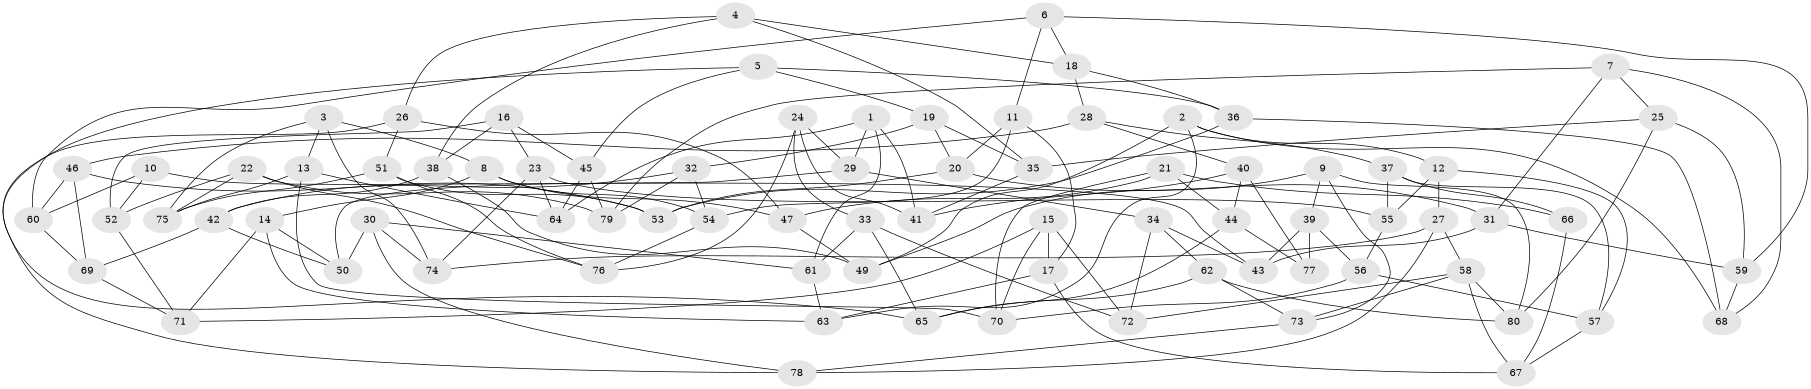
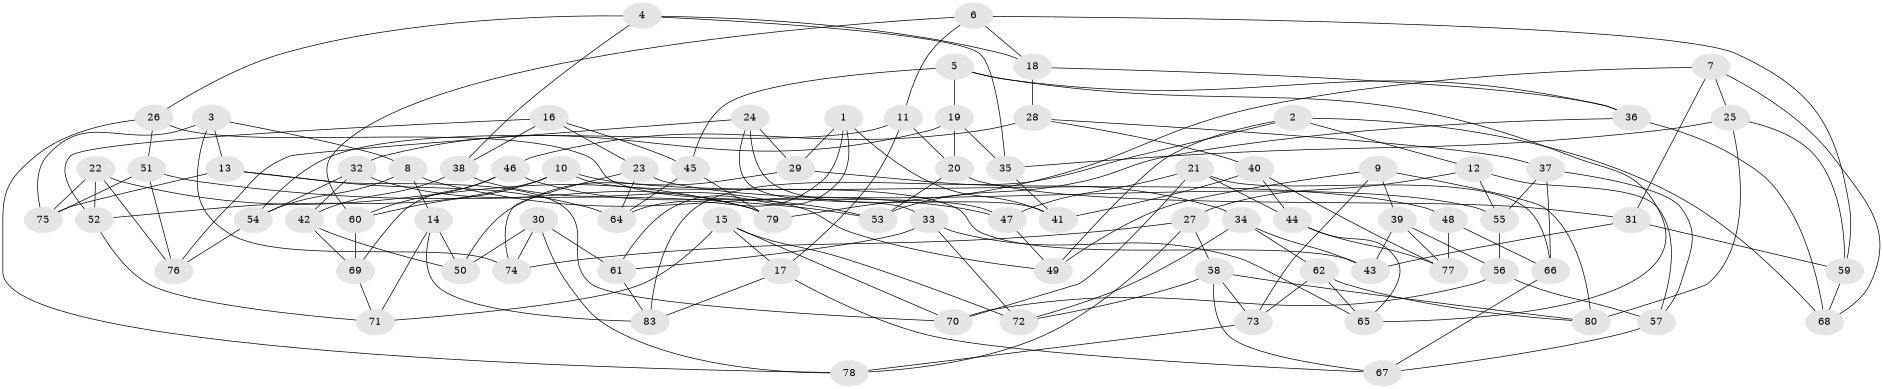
node "48": added
node "63": label "63" -> "83"
